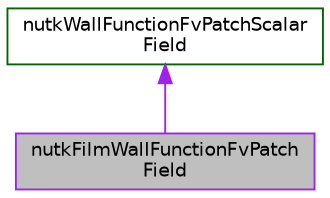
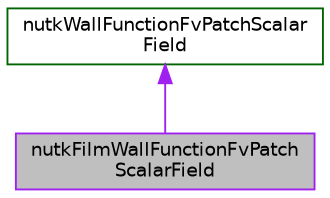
node "nutkFilmWallFunctionFvPatch Field": label "nutkFilmWallFunctionFvPatch Field" -> "nutkFilmWallFunctionFvPatch ScalarField"
